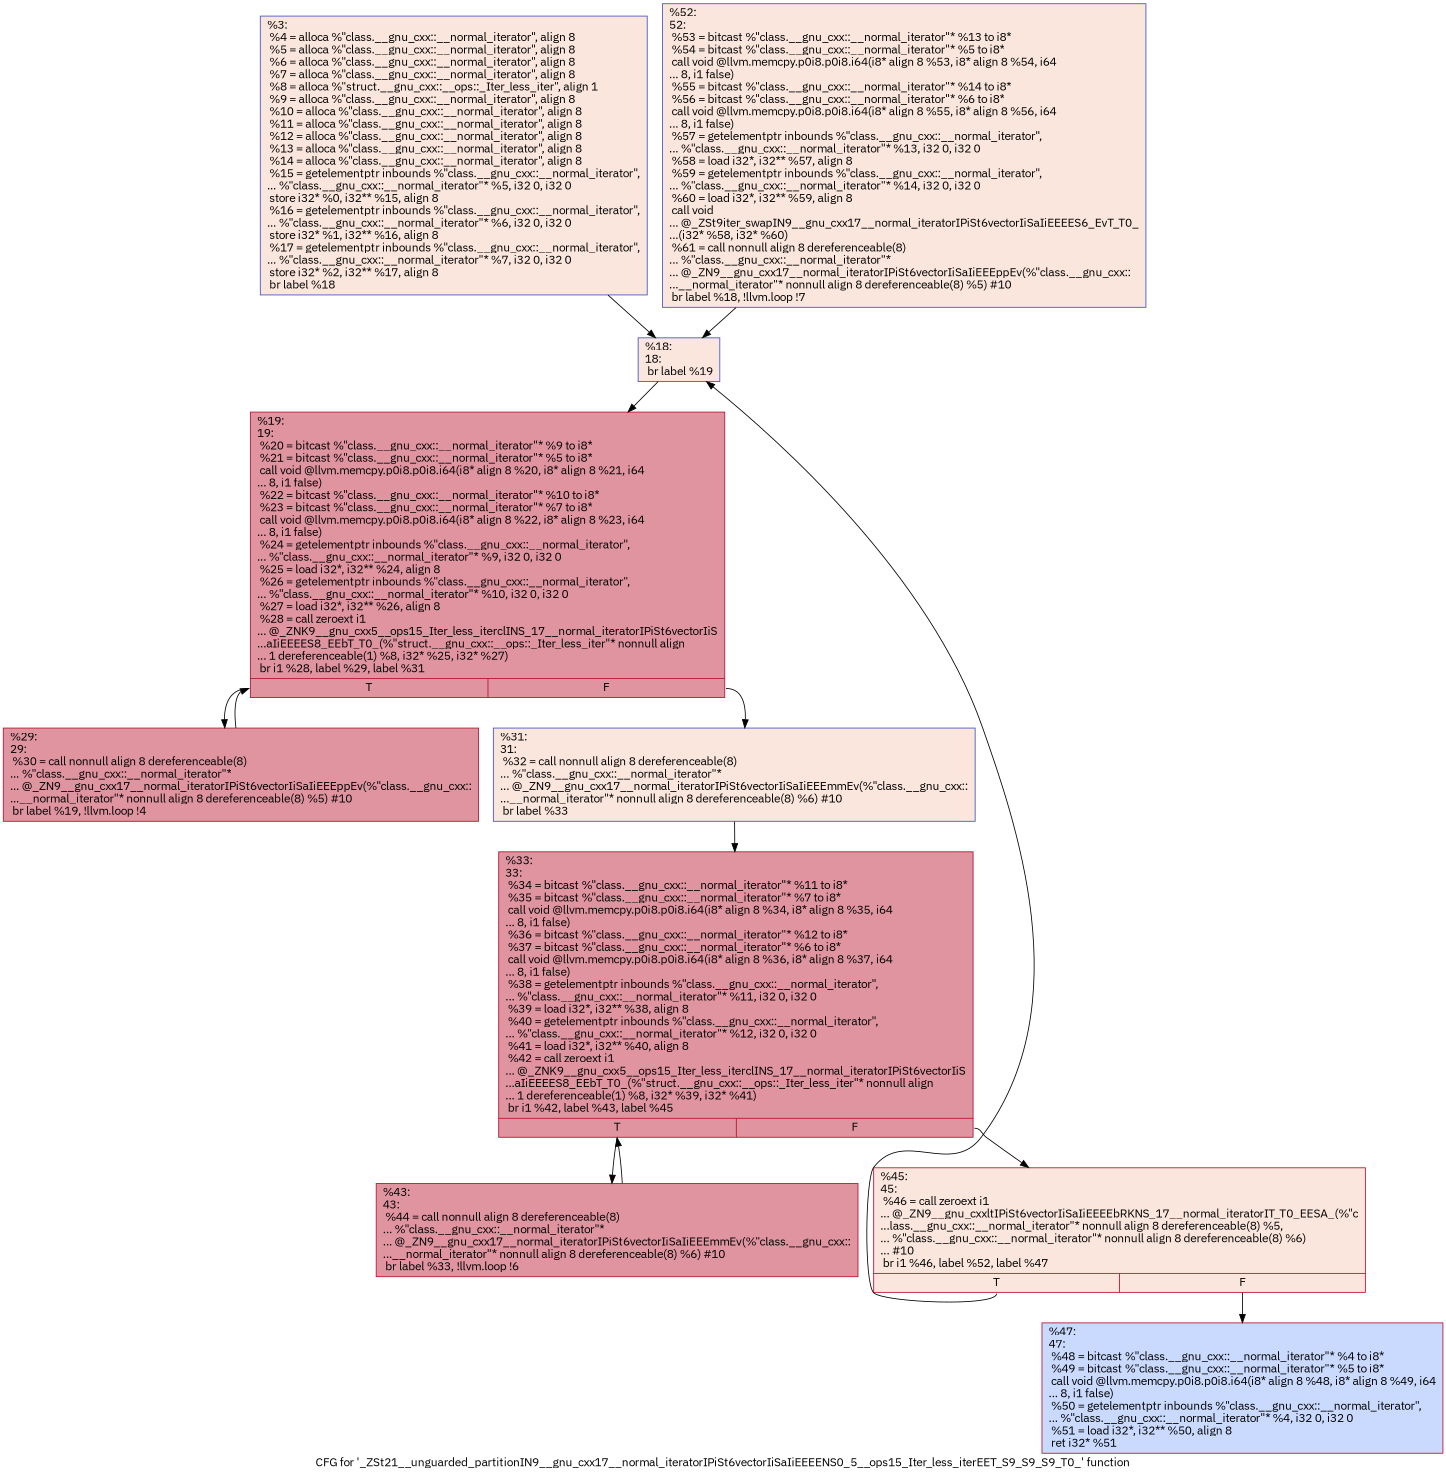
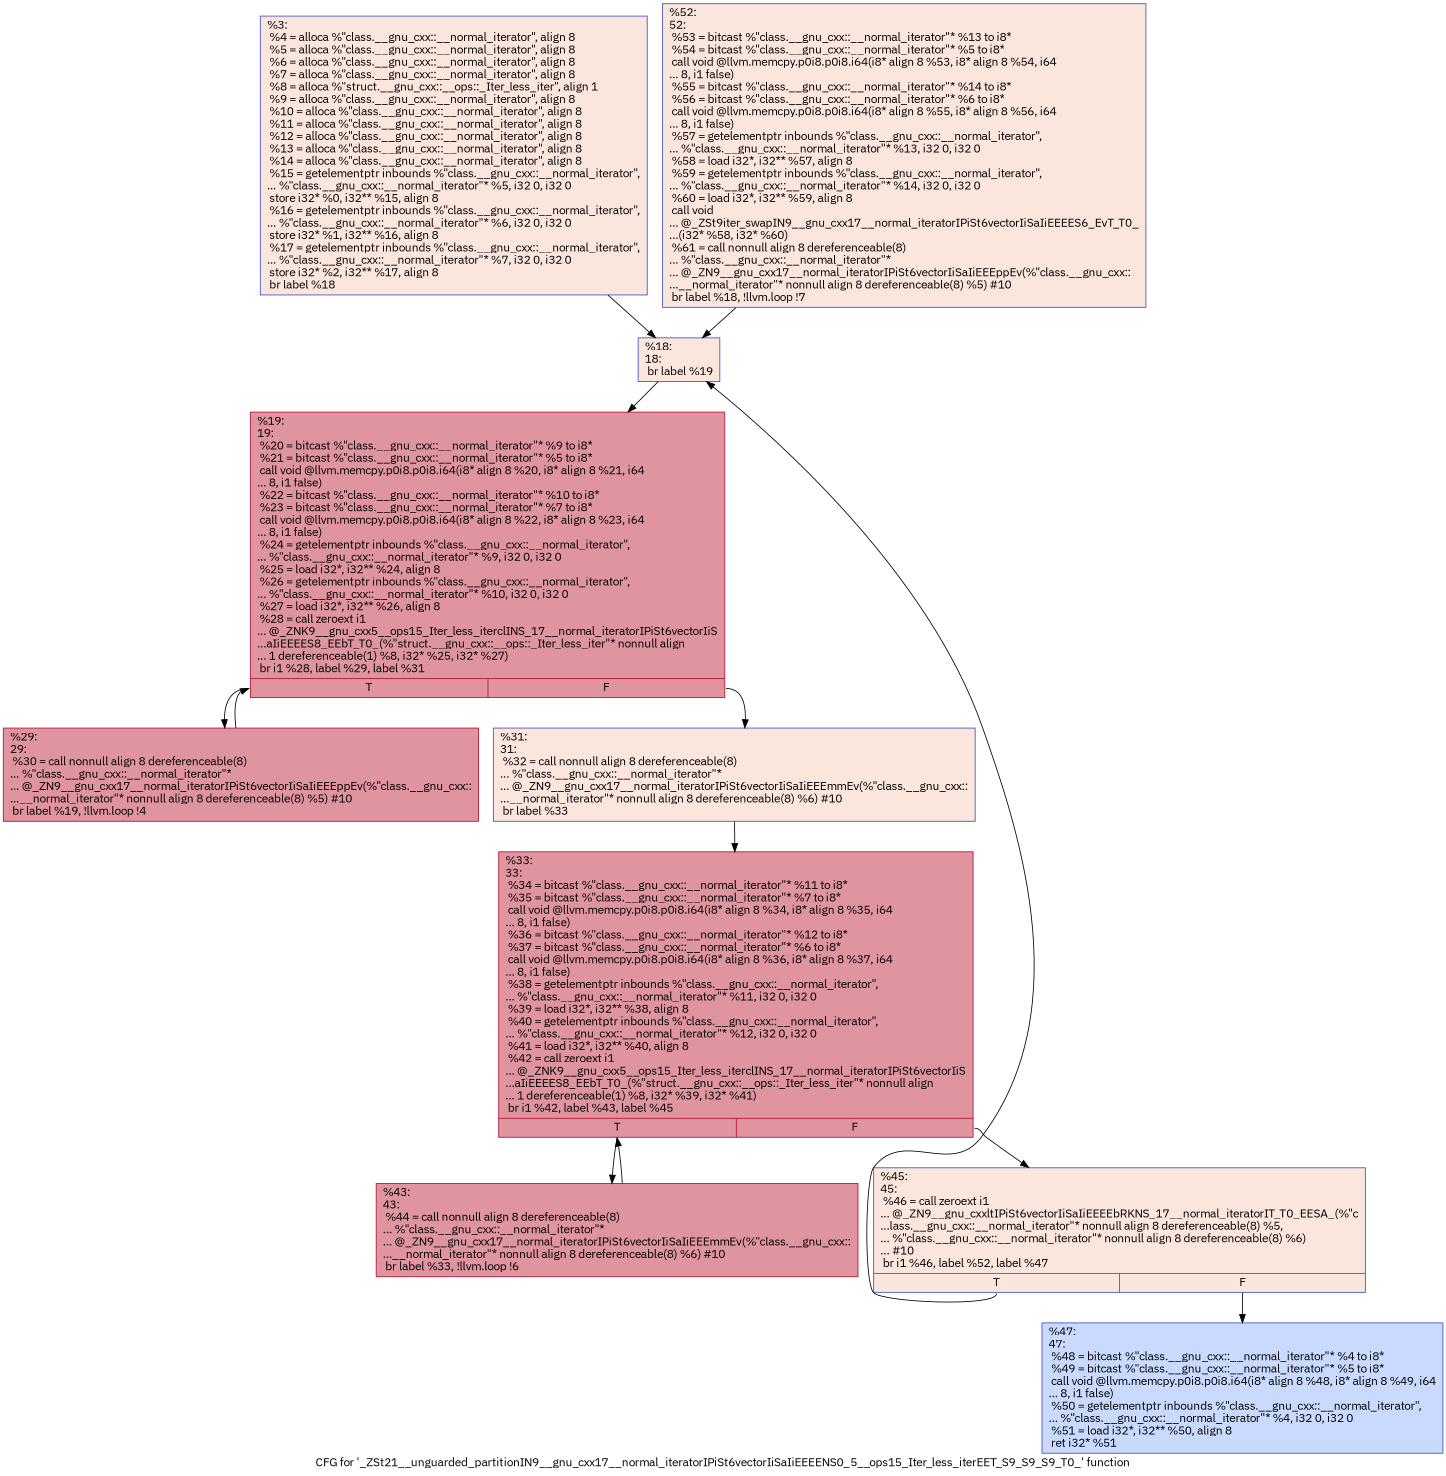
node "%45:": color #b70d28ff -> #3d50c3ff
node "%47:": color #b70d28ff -> #3d50c3ff
